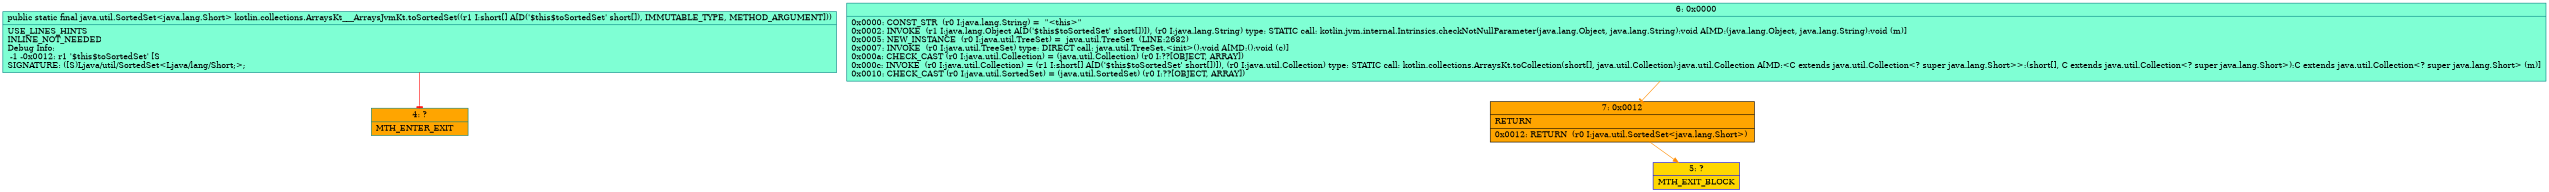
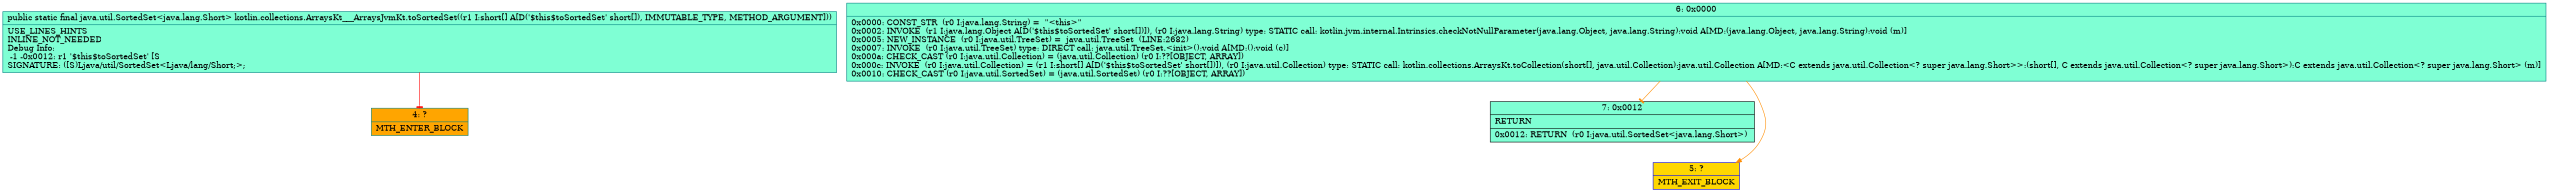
node "7: 0x0012": fillcolor orange -> aquamarine
node "4: ?": text "MTH_ENTER_EXIT" -> "MTH_ENTER_BLOCK"
edge "7: 0x0012" -> "5: ?": now "6: 0x0000" -> "5: ?"
